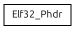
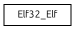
node "Elf32_Phdr": label "Elf32_Phdr" -> "Elf32_Elf"
